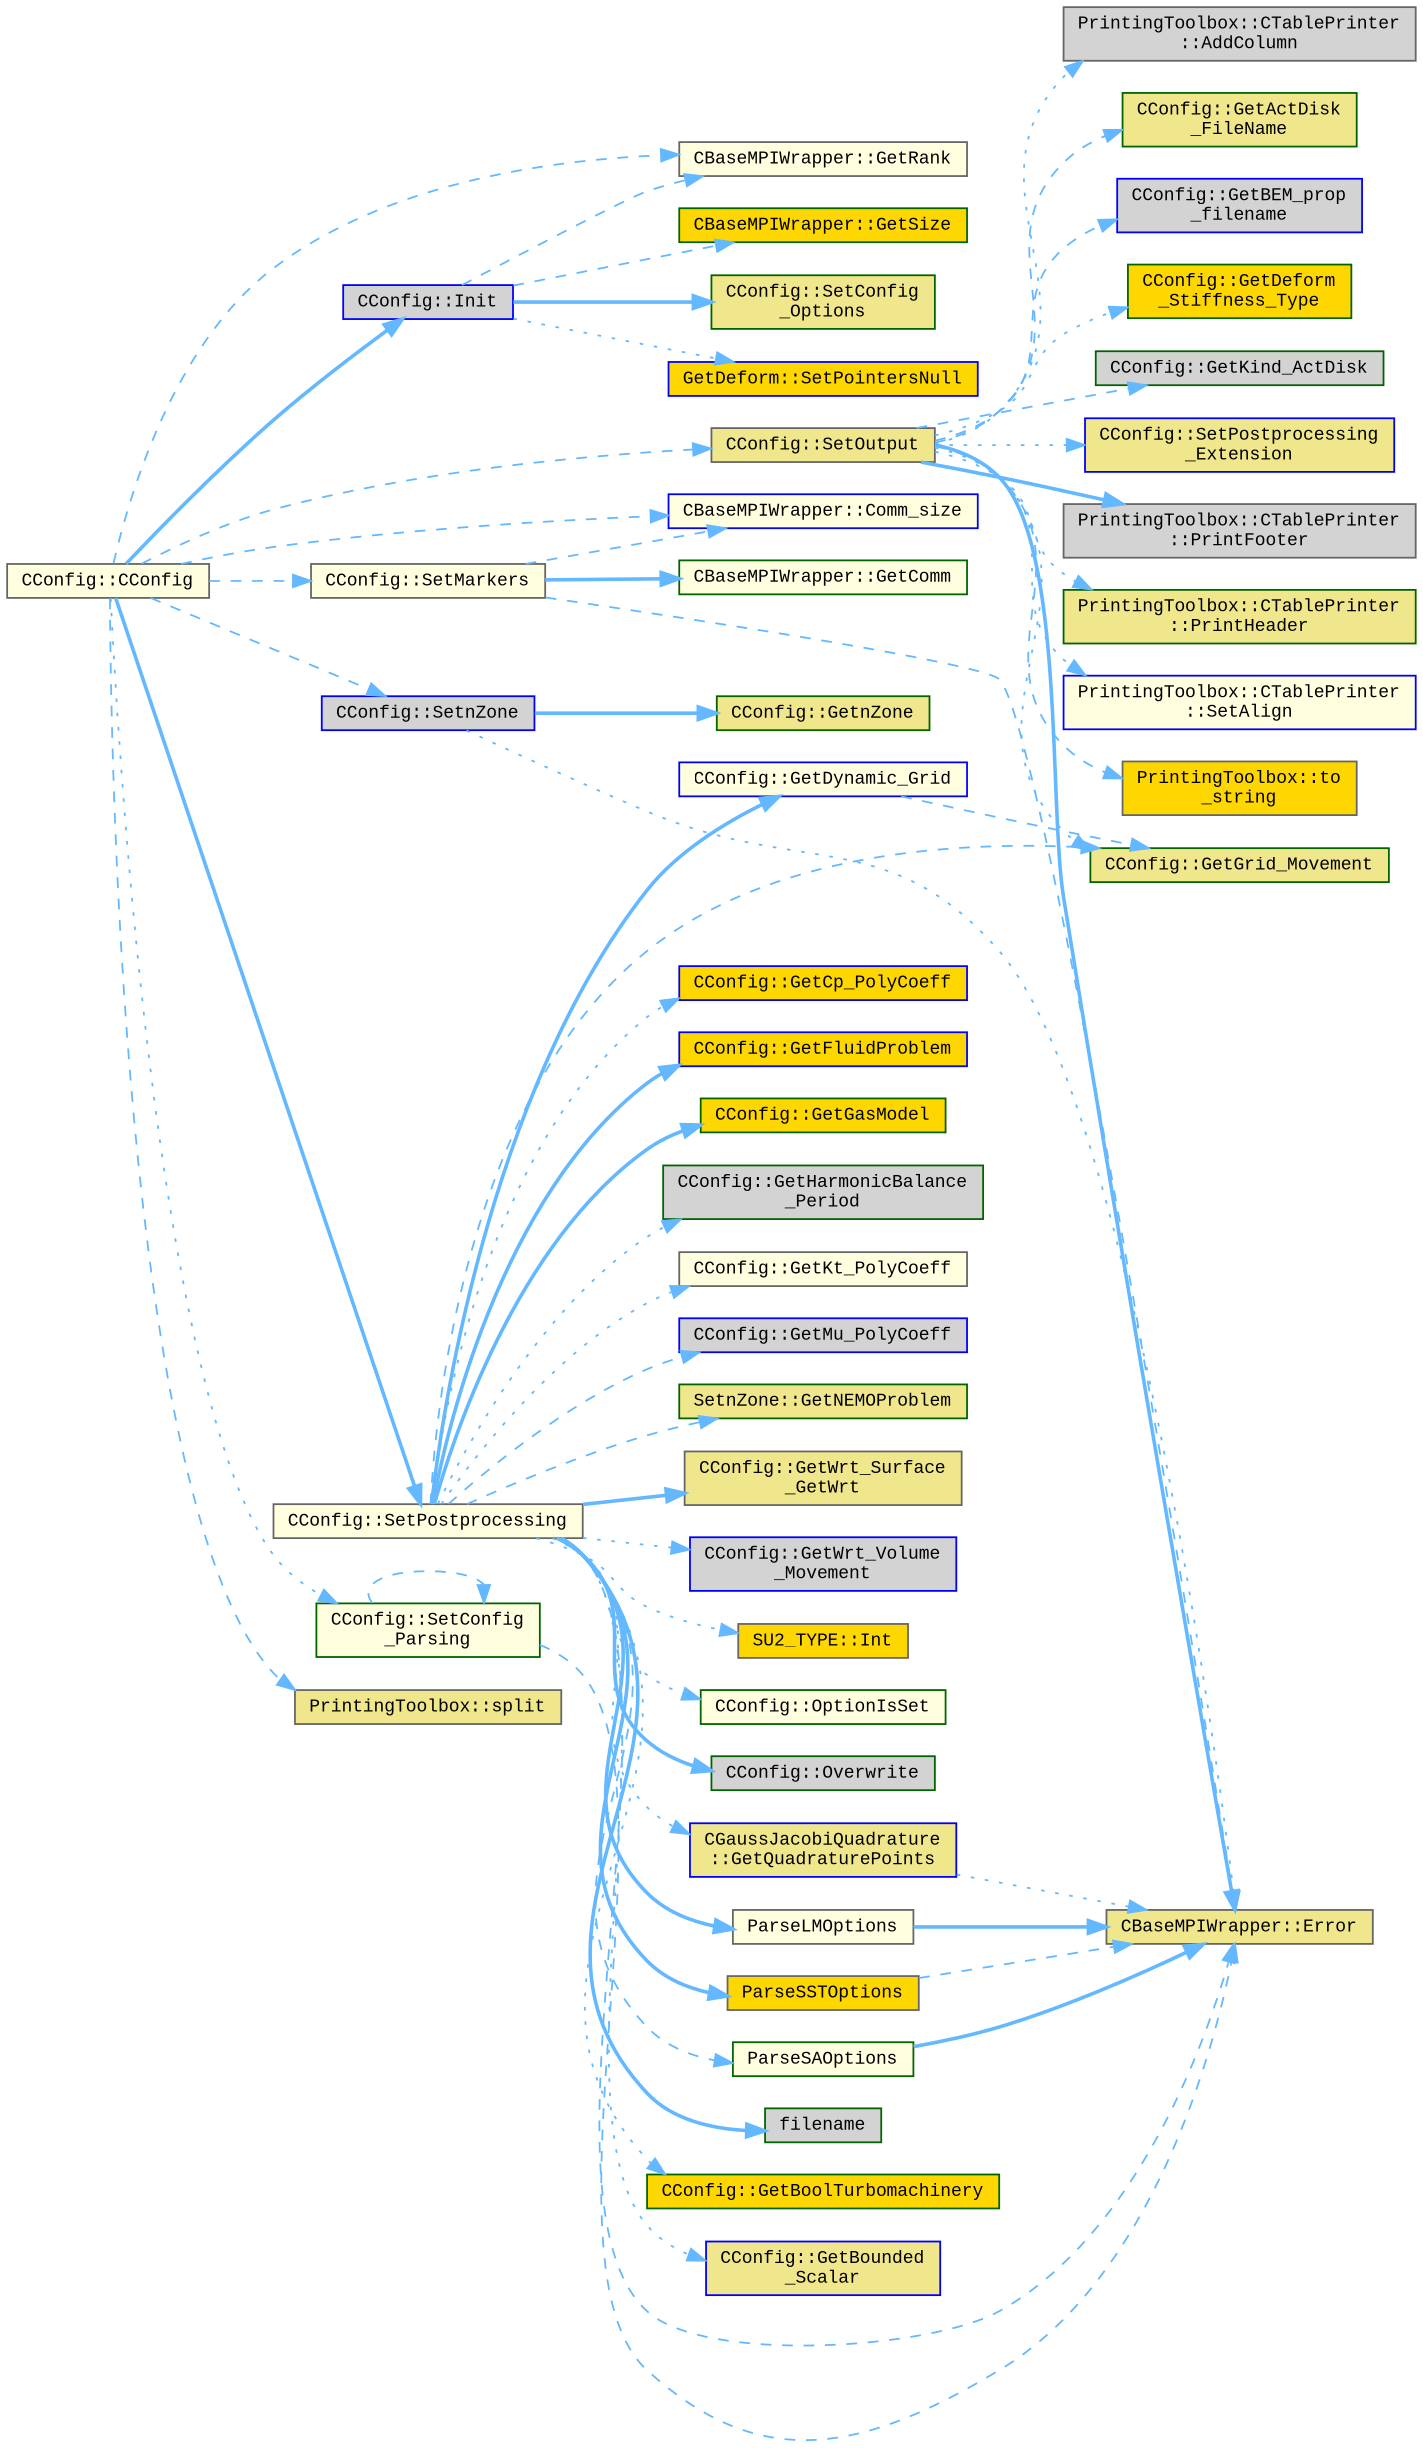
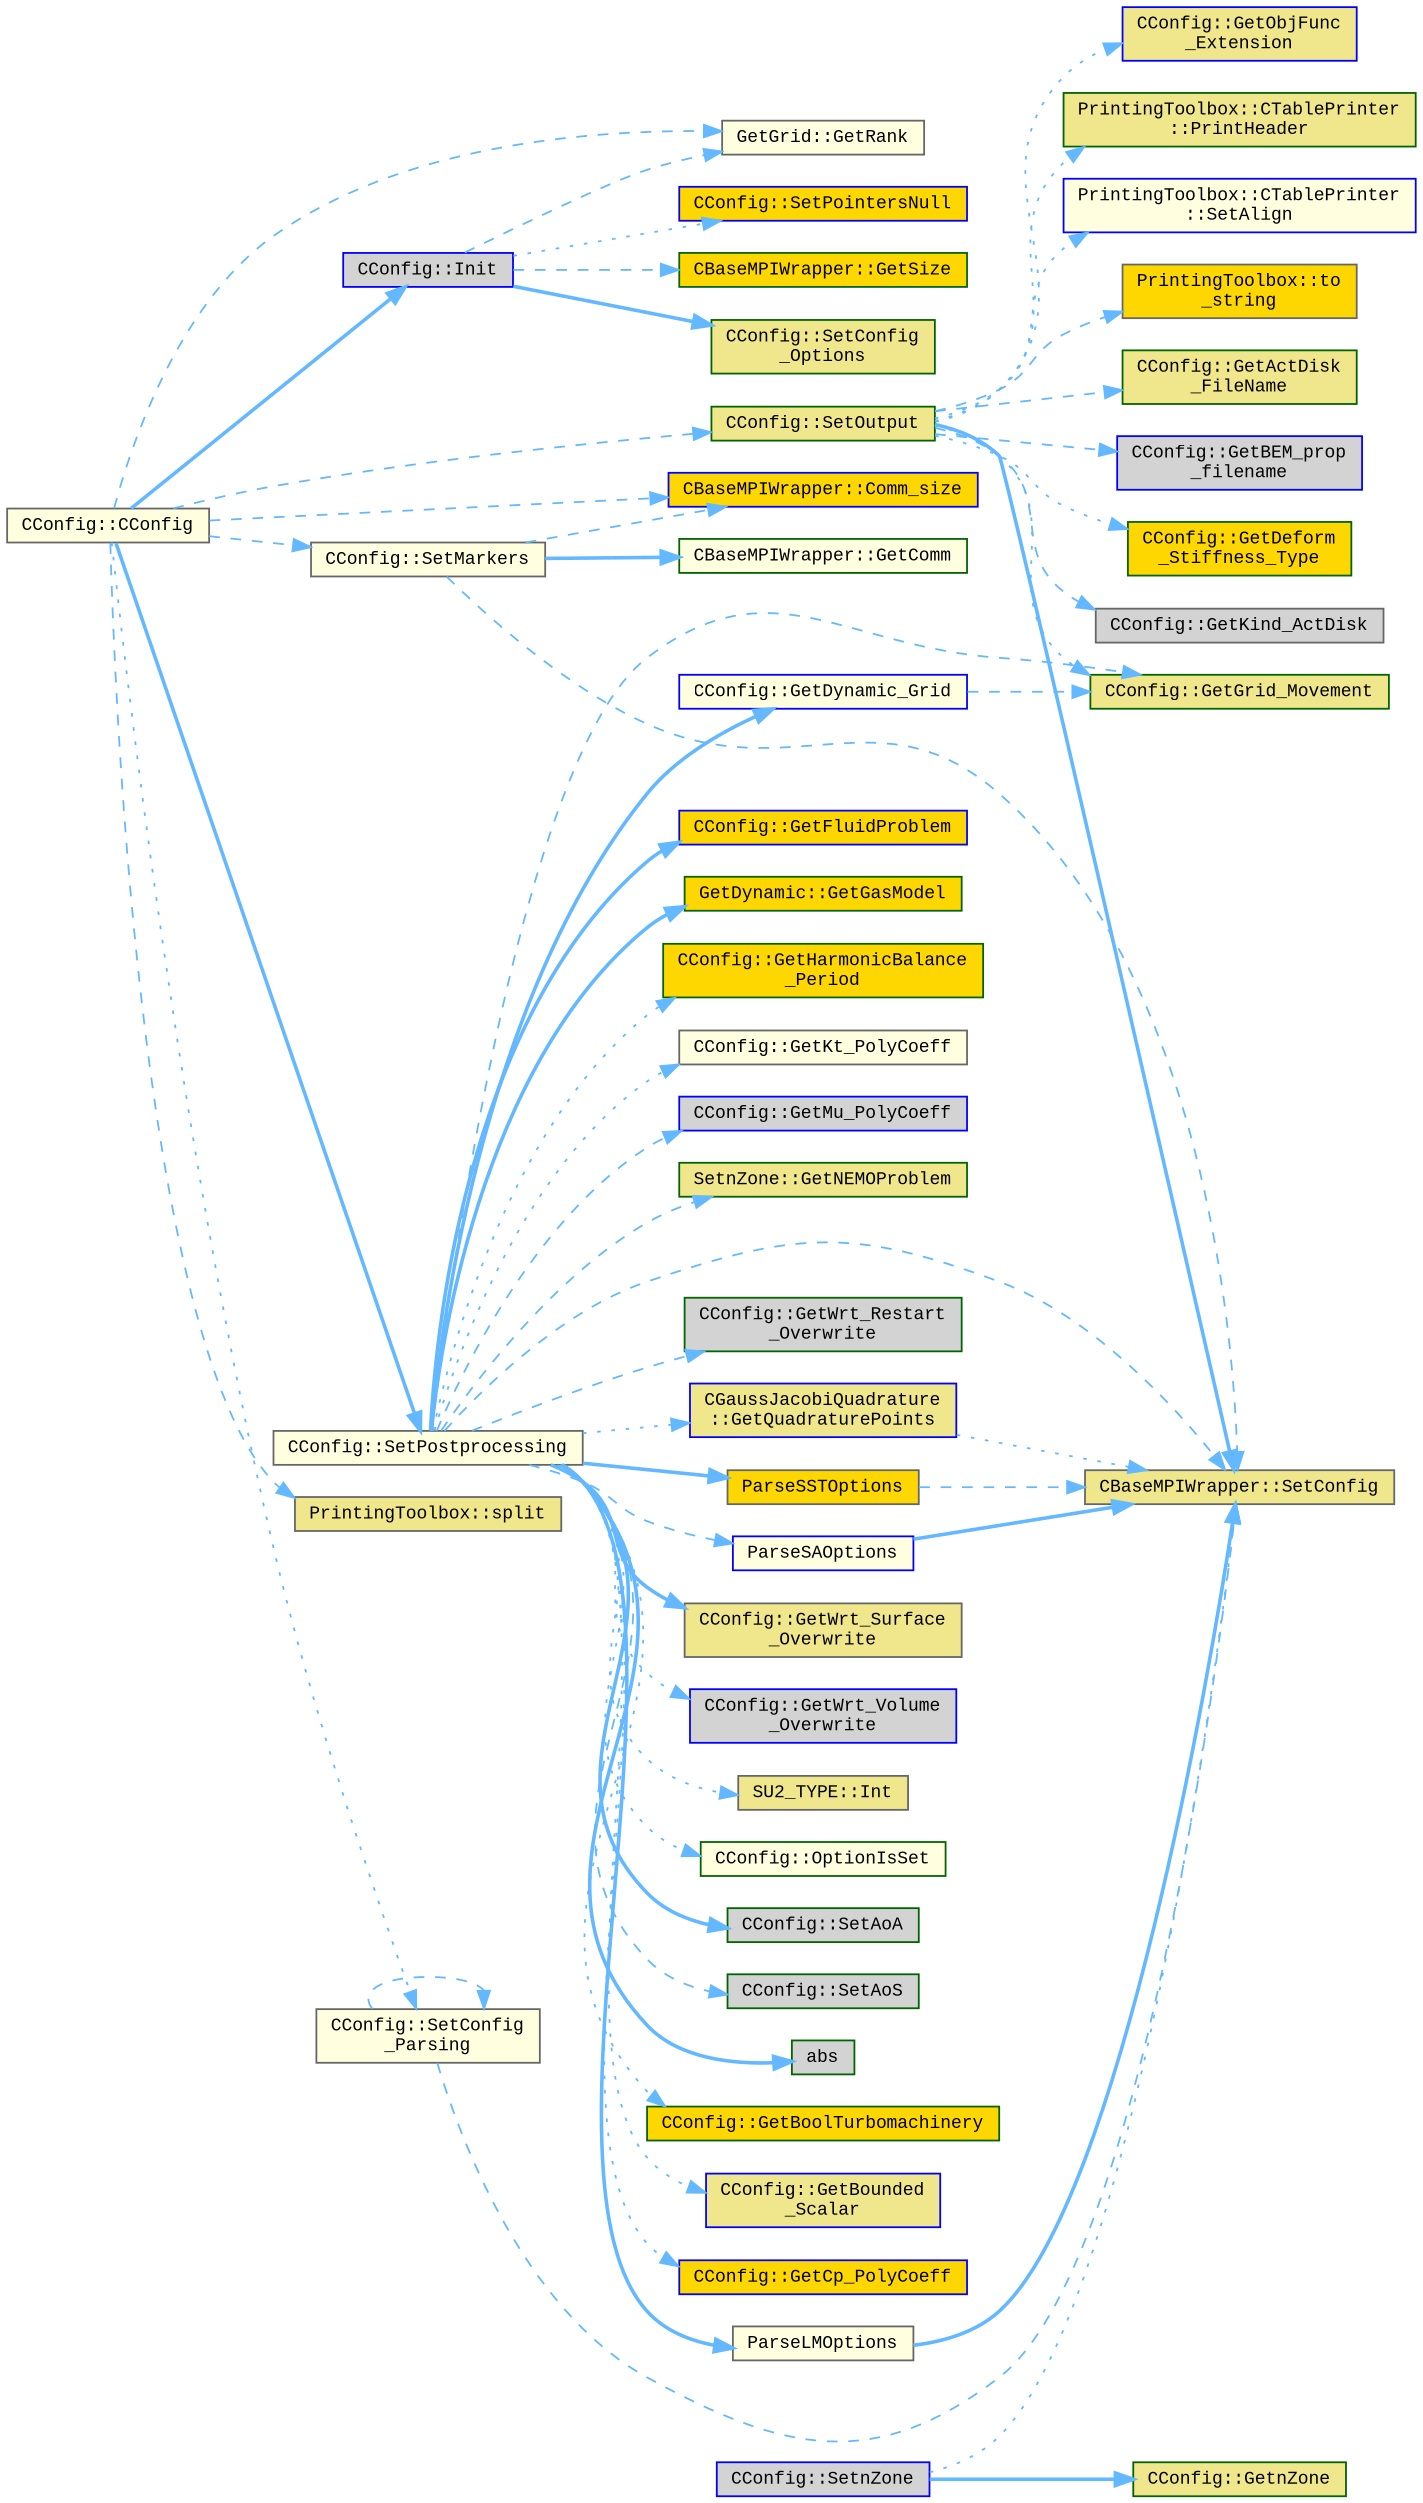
node "PrintingToolbox::CTablePrinter ::AddColumn": removed
node "CBaseMPIWrapper::GetRank": label "CBaseMPIWrapper::GetRank" -> "GetGrid::GetRank"
node "CConfig::GetKind_ActDisk": color darkgreen -> gray40
node "GetDeform::SetPointersNull": label "GetDeform::SetPointersNull" -> "CConfig::SetPointersNull"
node "CConfig::SetOutput": color gray40 -> darkgreen
node "CConfig::SetPostprocessing _Extension": label "CConfig::SetPostprocessing _Extension" -> "CConfig::GetObjFunc _Extension"
node "CBaseMPIWrapper::Comm_size": fillcolor lightyellow -> gold
node "PrintingToolbox::CTablePrinter ::PrintFooter": removed
edge "CConfig::CConfig" -> "CConfig::SetnZone": removed
node "CConfig::GetGasModel": label "CConfig::GetGasModel" -> "GetDynamic::GetGasModel"
node "CConfig::GetHarmonicBalance _Period": fillcolor lightgrey -> gold
node "CConfig::GetWrt_Restart _Overwrite": added
node "CConfig::GetWrt_Surface _GetWrt": label "CConfig::GetWrt_Surface _GetWrt" -> "CConfig::GetWrt_Surface _Overwrite"
node "CConfig::GetWrt_Volume _Movement": label "CConfig::GetWrt_Volume _Movement" -> "CConfig::GetWrt_Volume _Overwrite"
node "CConfig::SetConfig _Parsing": color darkgreen -> gray40
node "SU2_TYPE::Int": fillcolor gold -> khaki
node "CConfig::Overwrite": label "CConfig::Overwrite" -> "CConfig::SetAoA"
node "CBaseMPIWrapper::Error": label "CBaseMPIWrapper::Error" -> "CBaseMPIWrapper::SetConfig"
node "CConfig::SetAoS": added
node "ParseSAOptions": color darkgreen -> blue
node "filename": label "filename" -> "abs"
